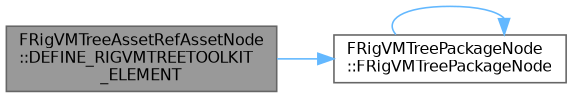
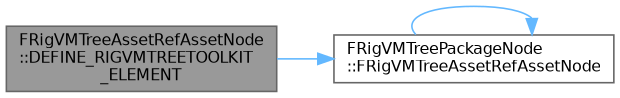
node "FRigVMTreePackageNode ::FRigVMTreePackageNode": label "FRigVMTreePackageNode ::FRigVMTreePackageNode" -> "FRigVMTreePackageNode ::FRigVMTreeAssetRefAssetNode"
